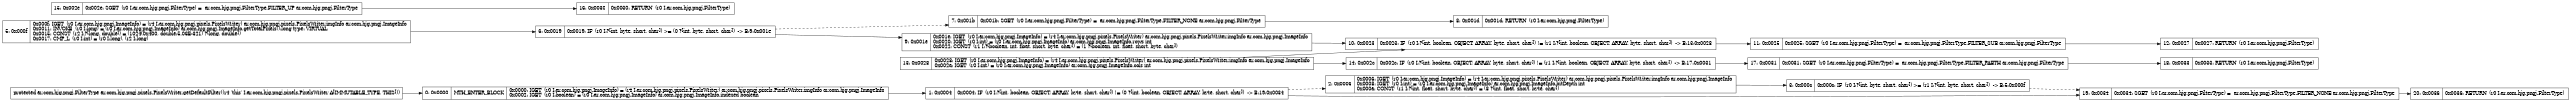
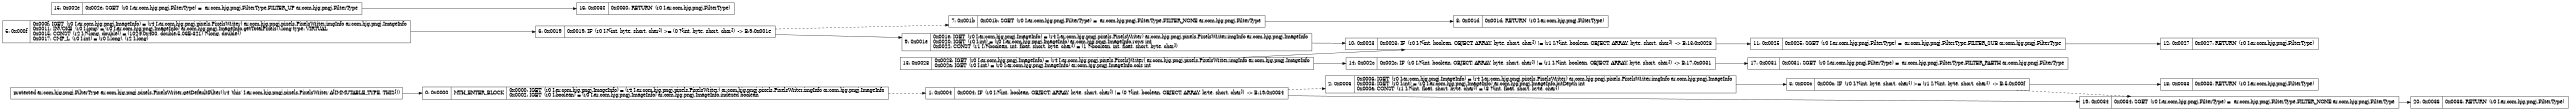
edge "17: 0x0031" -> "18: 0x0033": now "3: 0x000c" -> "18: 0x0033"
edge "0: 0x0000" -> "1: 0x0004": style solid -> dashed
